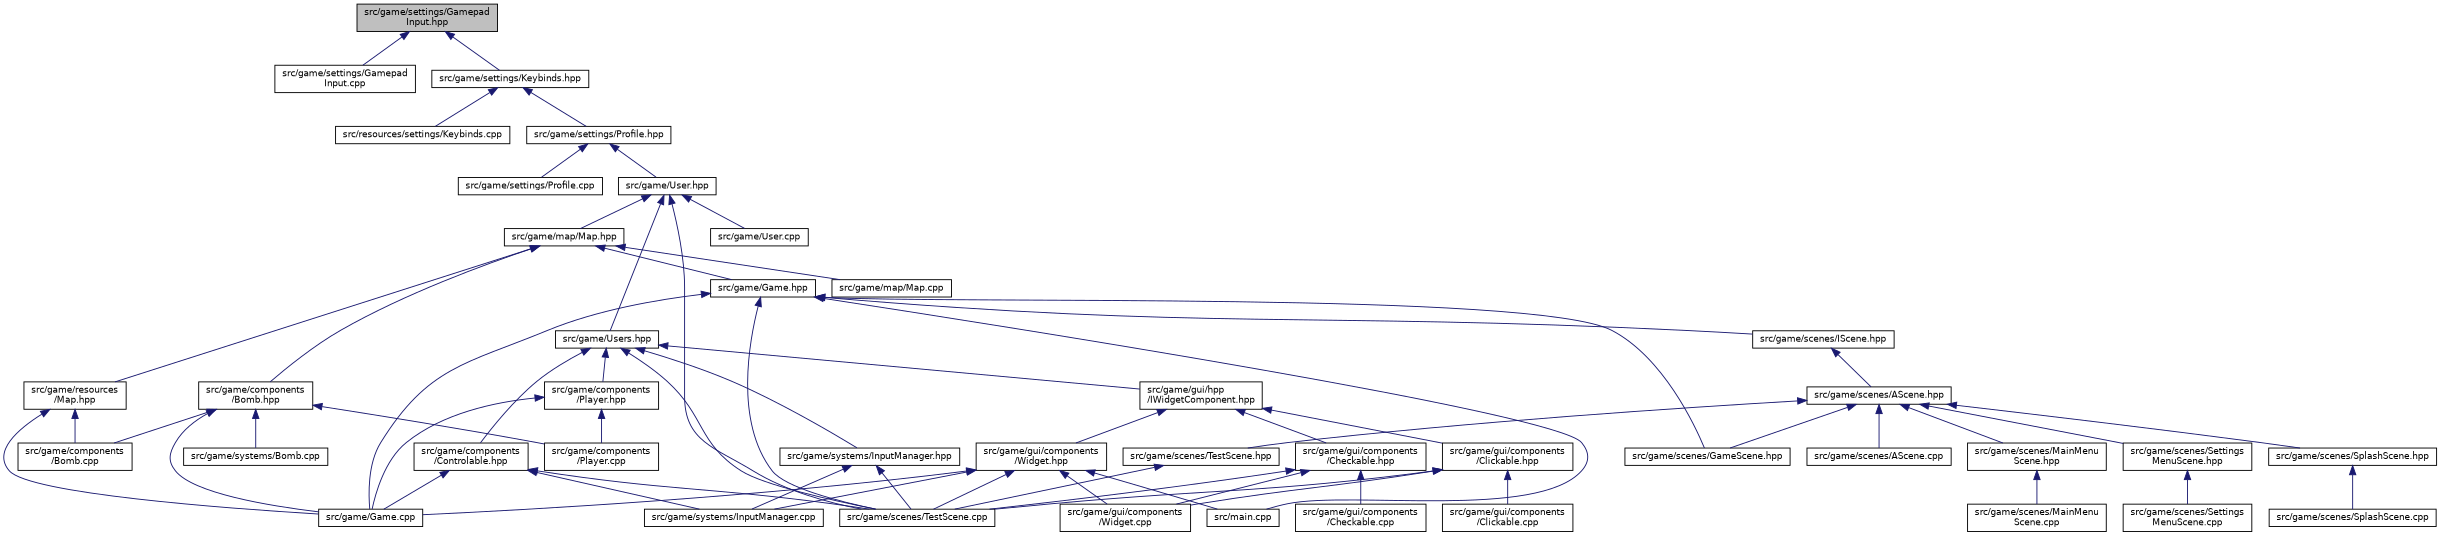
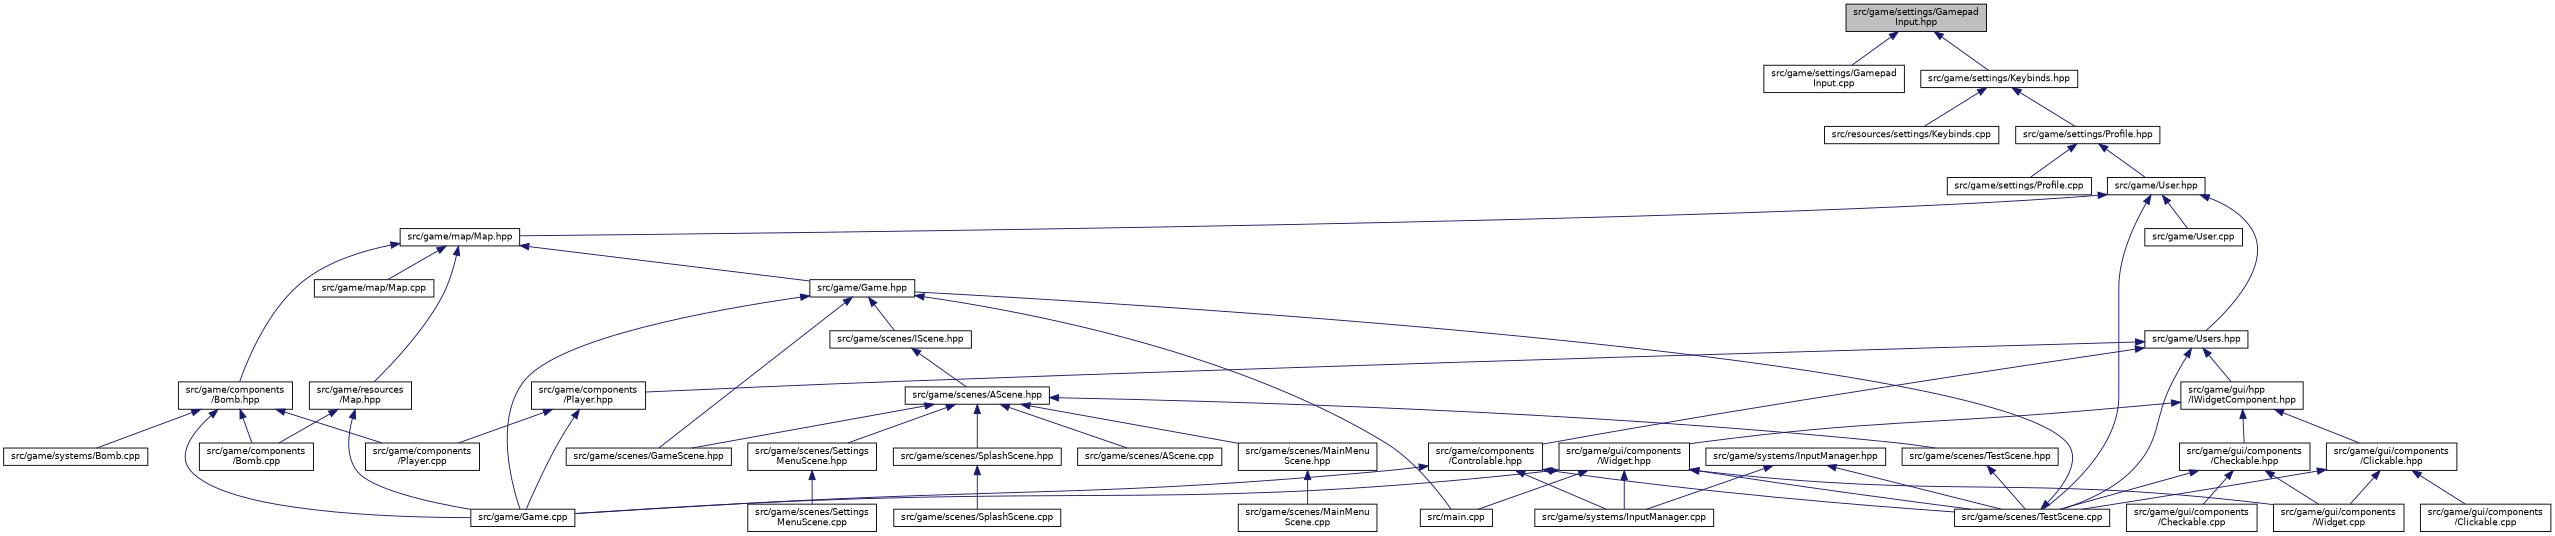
edge "src/game/systems/InputManager.hpp" -> "src/game/Users.hpp": removed
edge "src/game/scenes/TestScene.cpp" -> "src/game/Game.hpp": reversed
